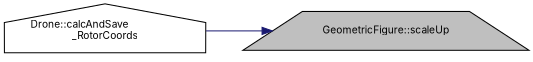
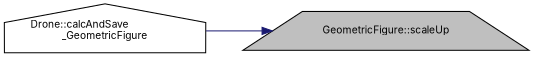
node "Drone::calcAndSave _RotorCoords": label "Drone::calcAndSave _RotorCoords" -> "Drone::calcAndSave _GeometricFigure"
